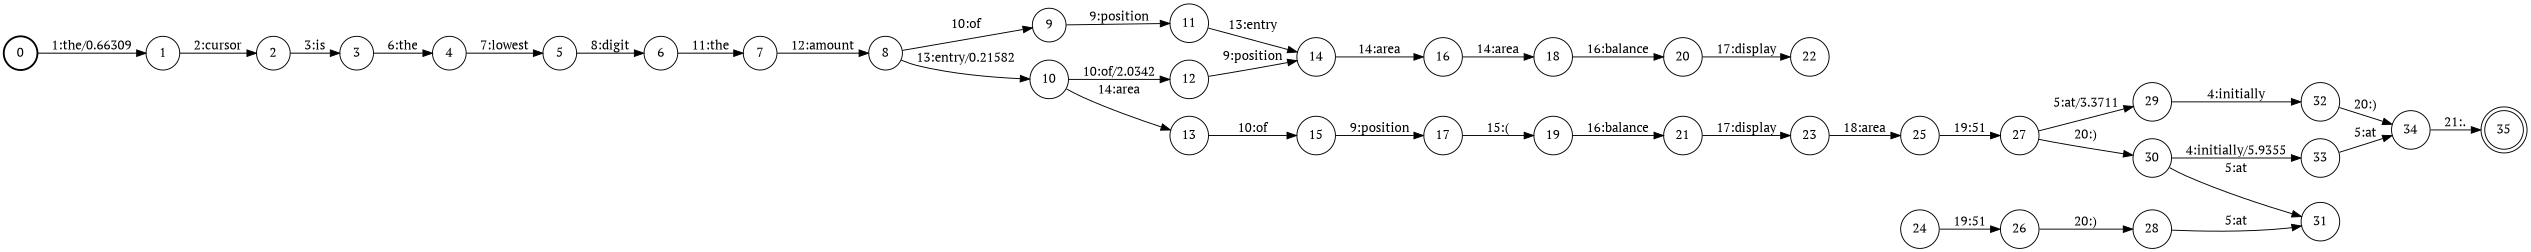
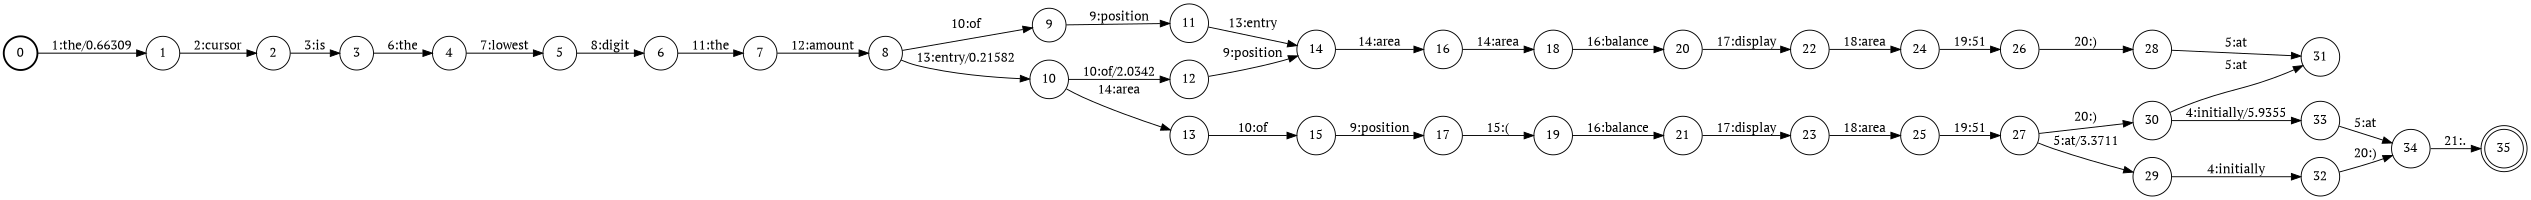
edge "22" -> "24": added, label "18:area"
